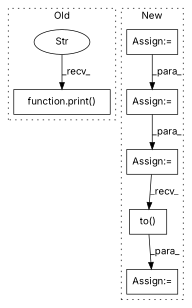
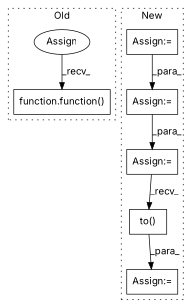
node "Str": label "Str" -> "Assign"
node "function.print()": label "function.print()" -> "function.function()"
